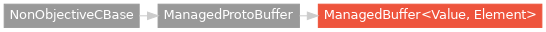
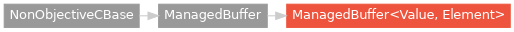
node "ManagedProtoBuffer": label "ManagedProtoBuffer" -> "ManagedBuffer"
